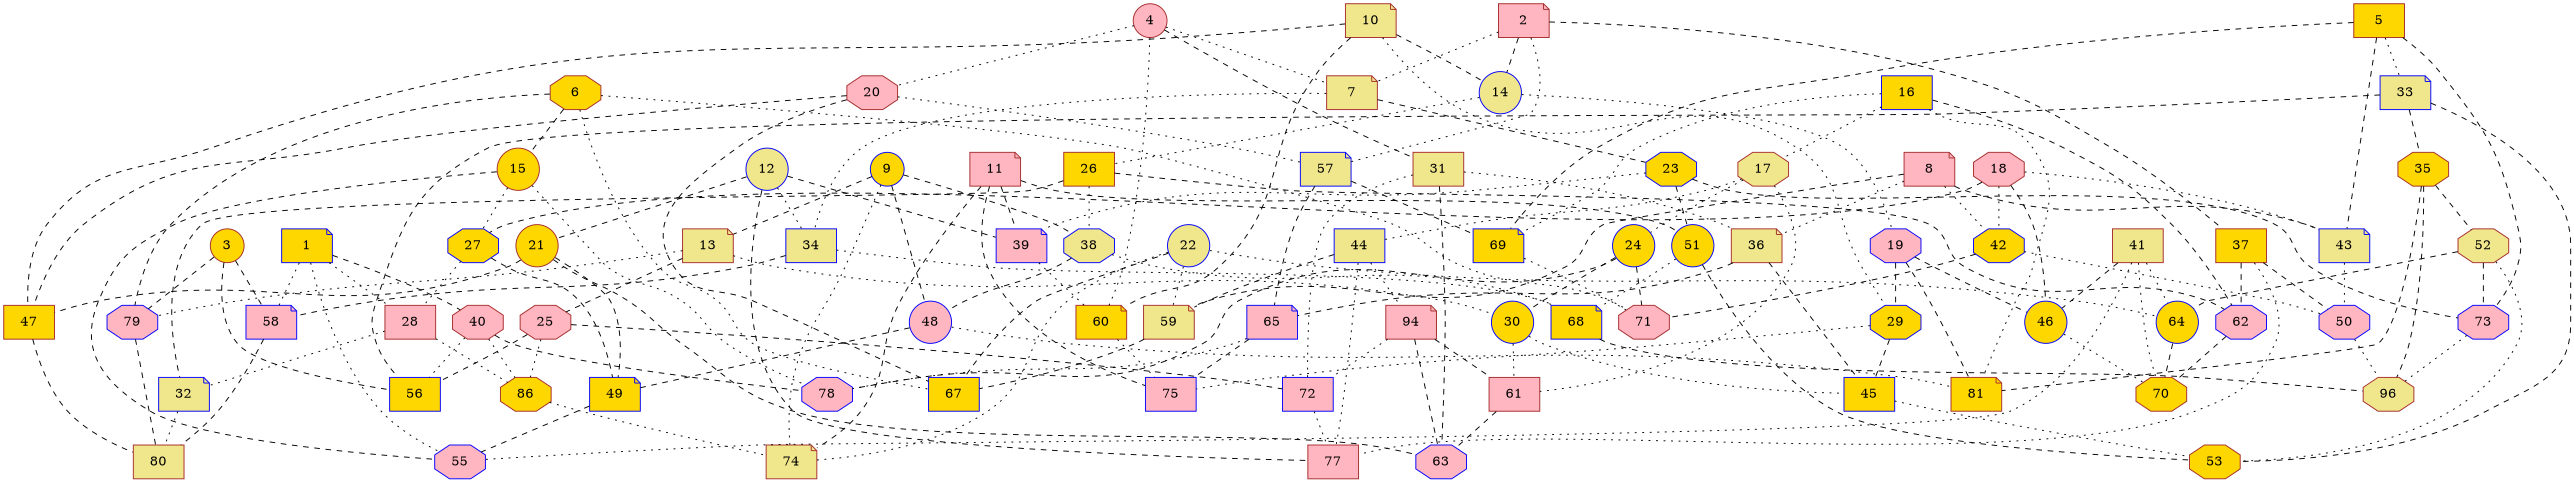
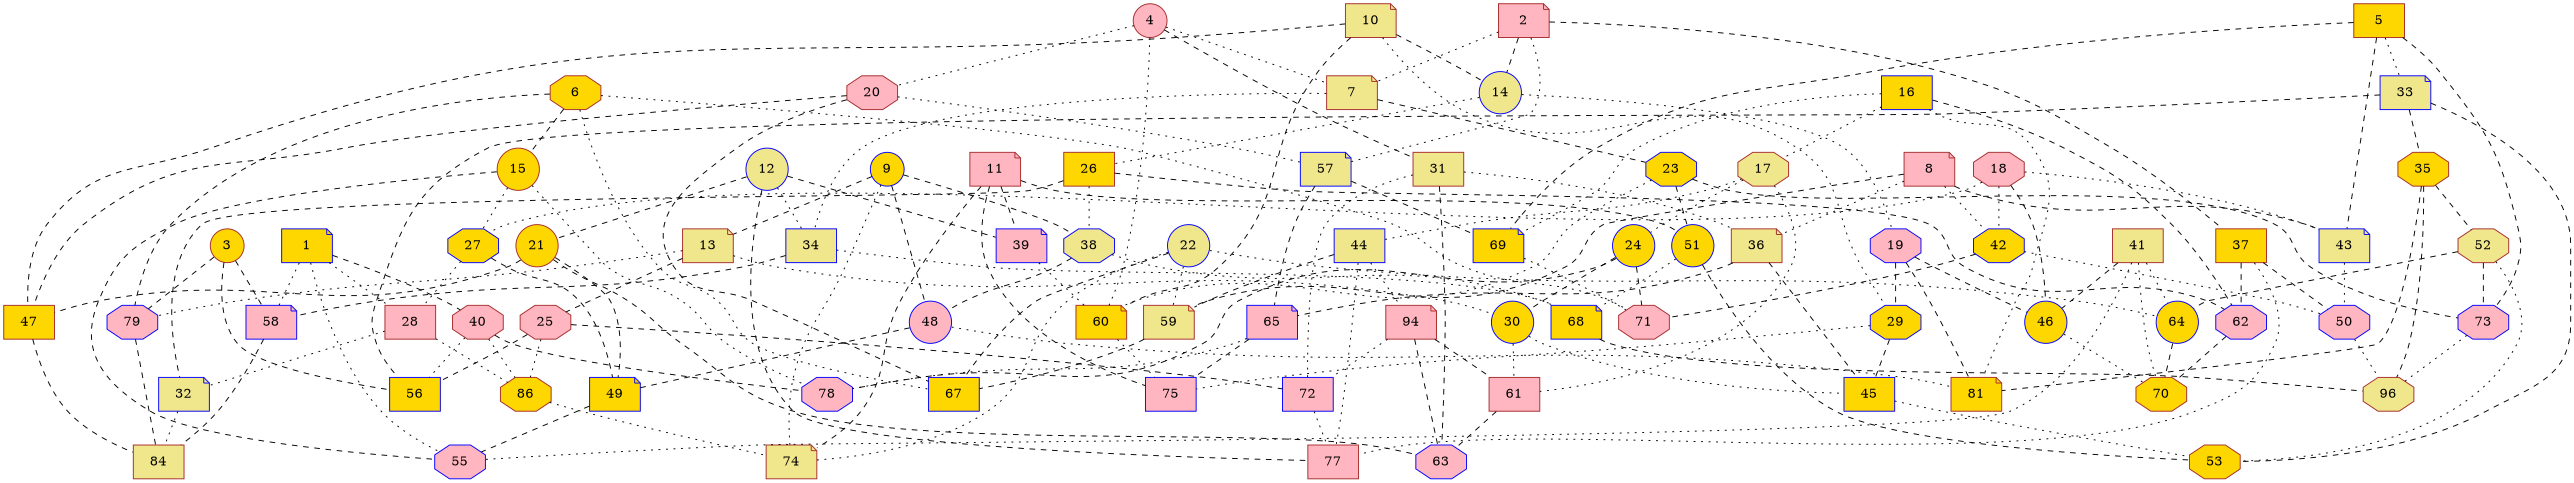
edge "23" -- "39": now "23" -- "60"
edge "18" -- "27": style dashed -> dotted
node "80": label "80" -> "84"
